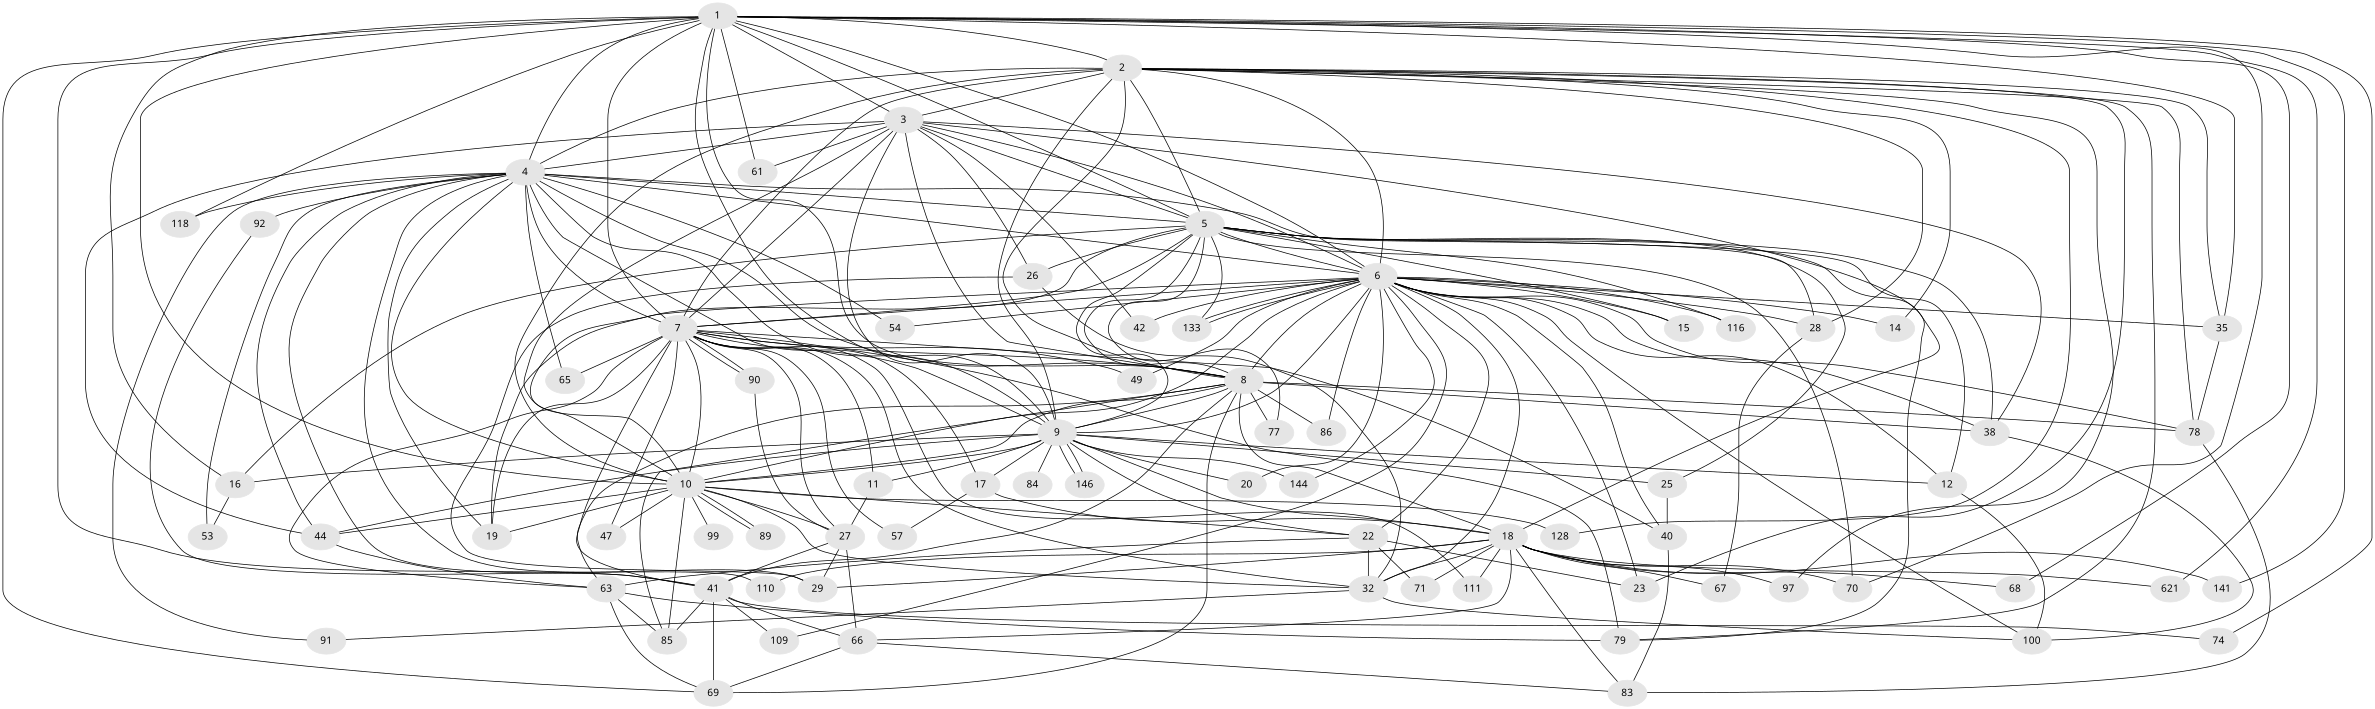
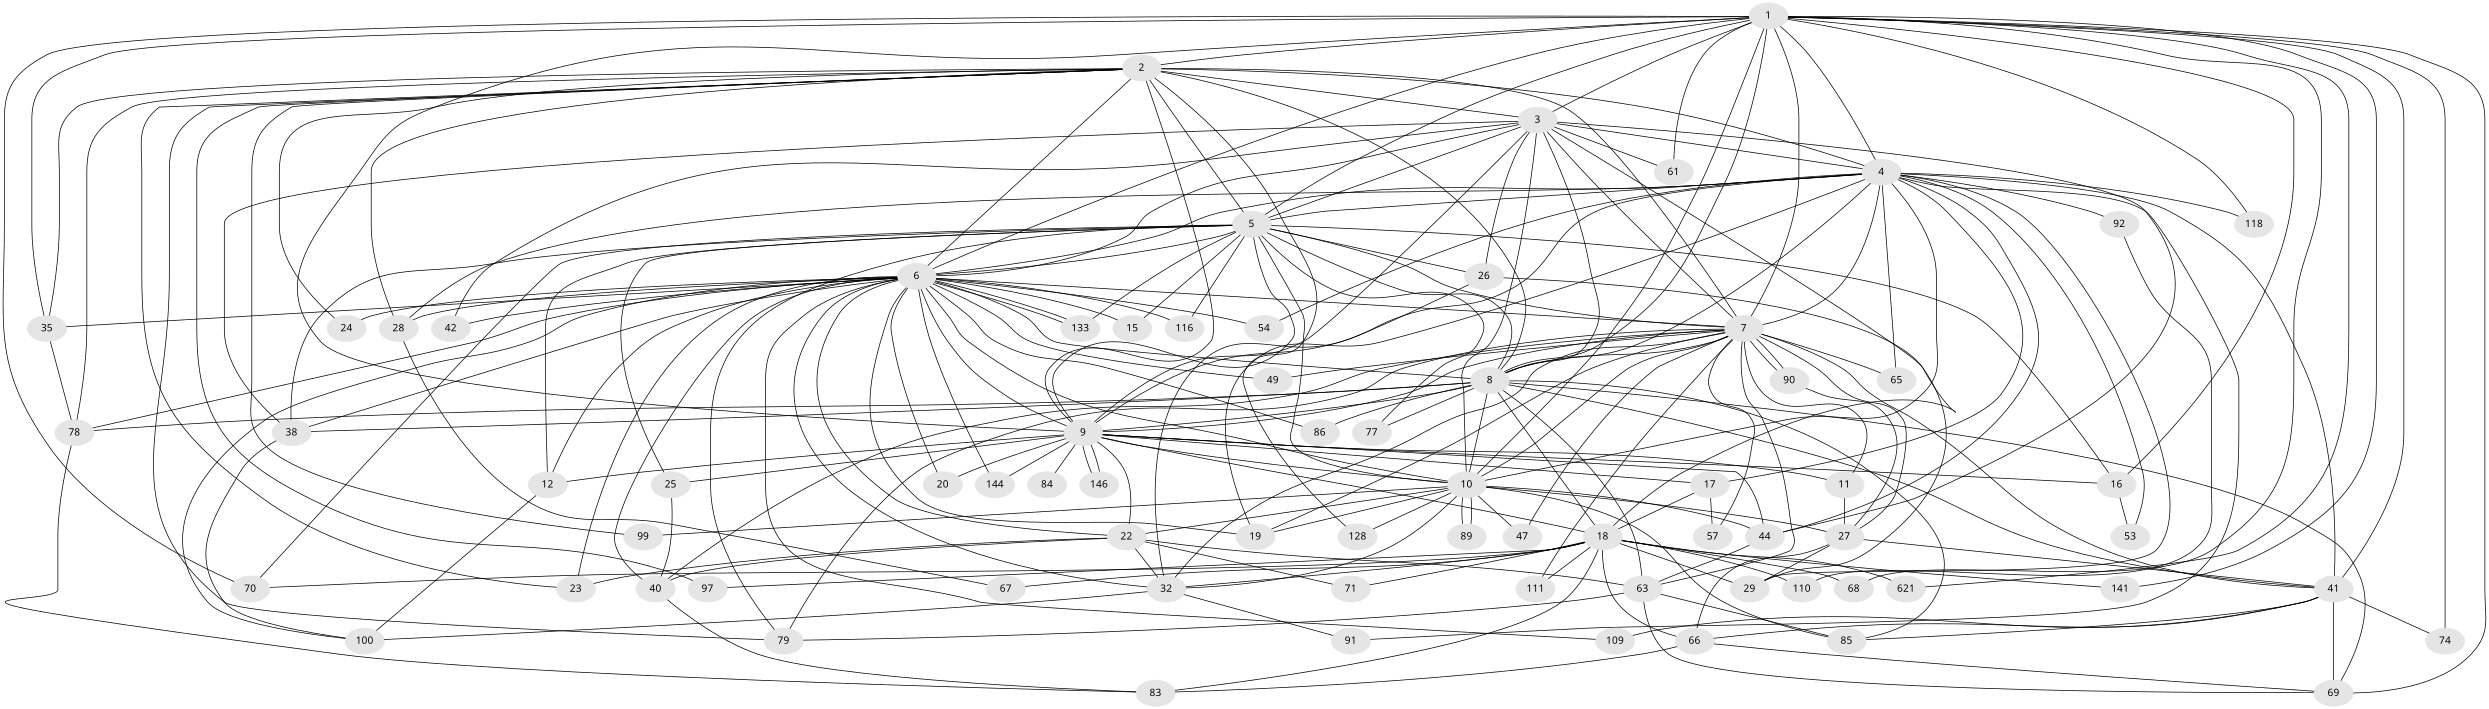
edge "2" -- "10": now "2" -- "99"
node "14": label "14" -> "24"
edge "22" -- "40": added
